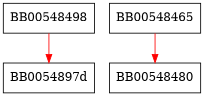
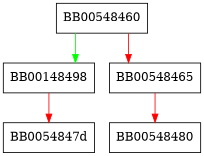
node "BB00548498": label "BB00548498" -> "BB00148498"
node "BB00548460": added
node "BB0054897d": label "BB0054897d" -> "BB0054847d"
